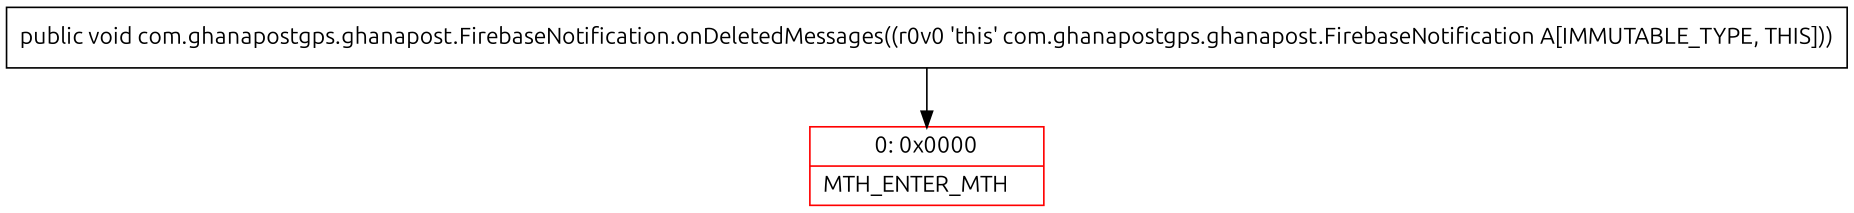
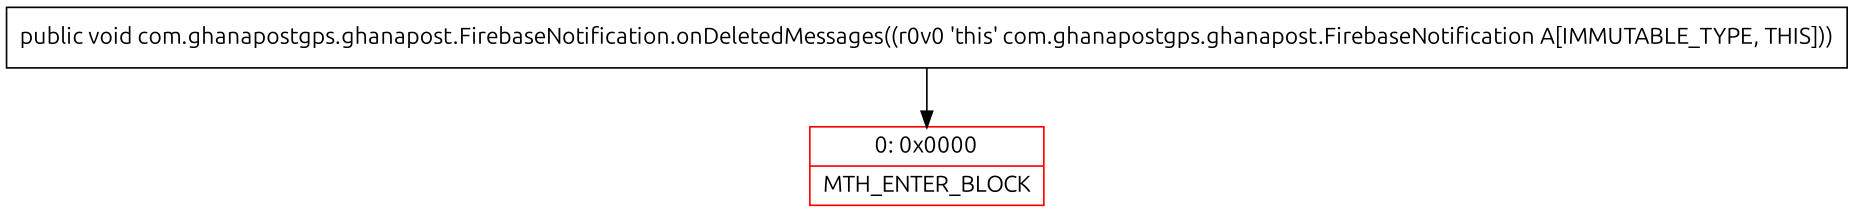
node "0: 0x0000": text "MTH_ENTER_MTH" -> "MTH_ENTER_BLOCK"
